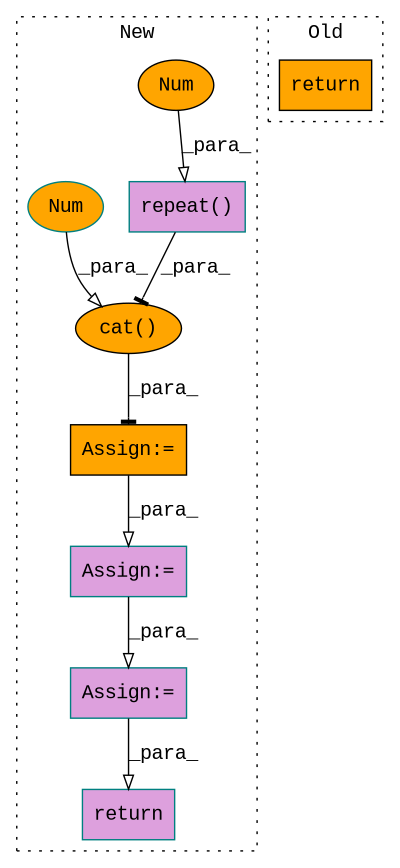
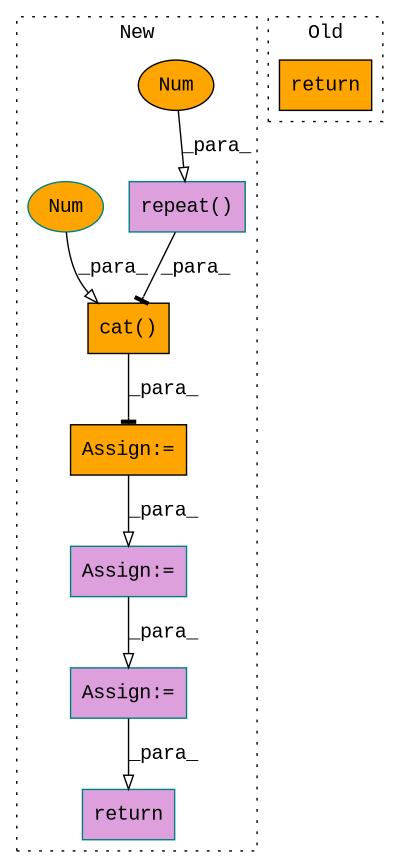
node "cat()": shape ellipse -> box
